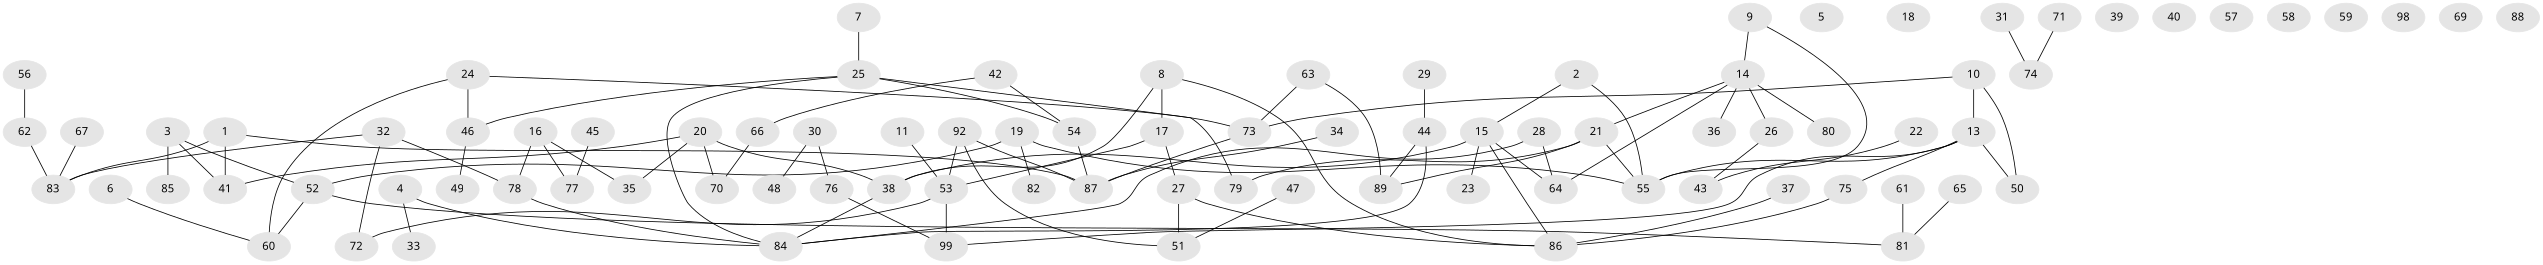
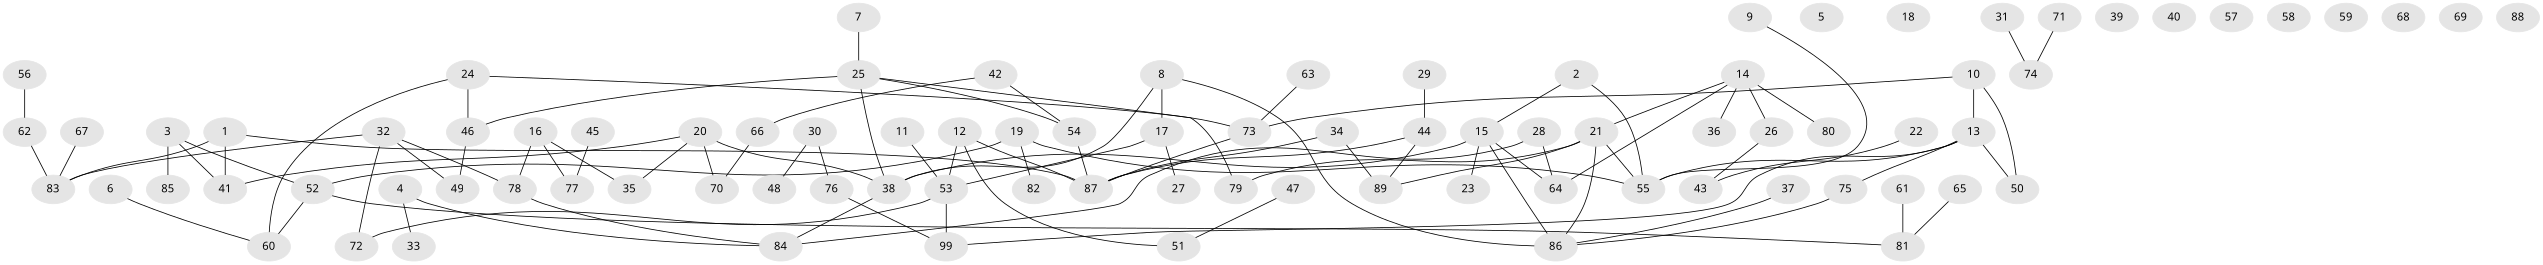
node "98": label "98" -> "68"
edge "9" -- "14": removed
edge "25" -- "84": now "25" -- "38"
edge "63" -- "89": now "34" -- "89"
node "92": label "92" -> "12"
edge "32" -- "49": added
edge "27" -- "51": removed
edge "44" -- "84": now "44" -- "87"
edge "27" -- "86": now "21" -- "86"
